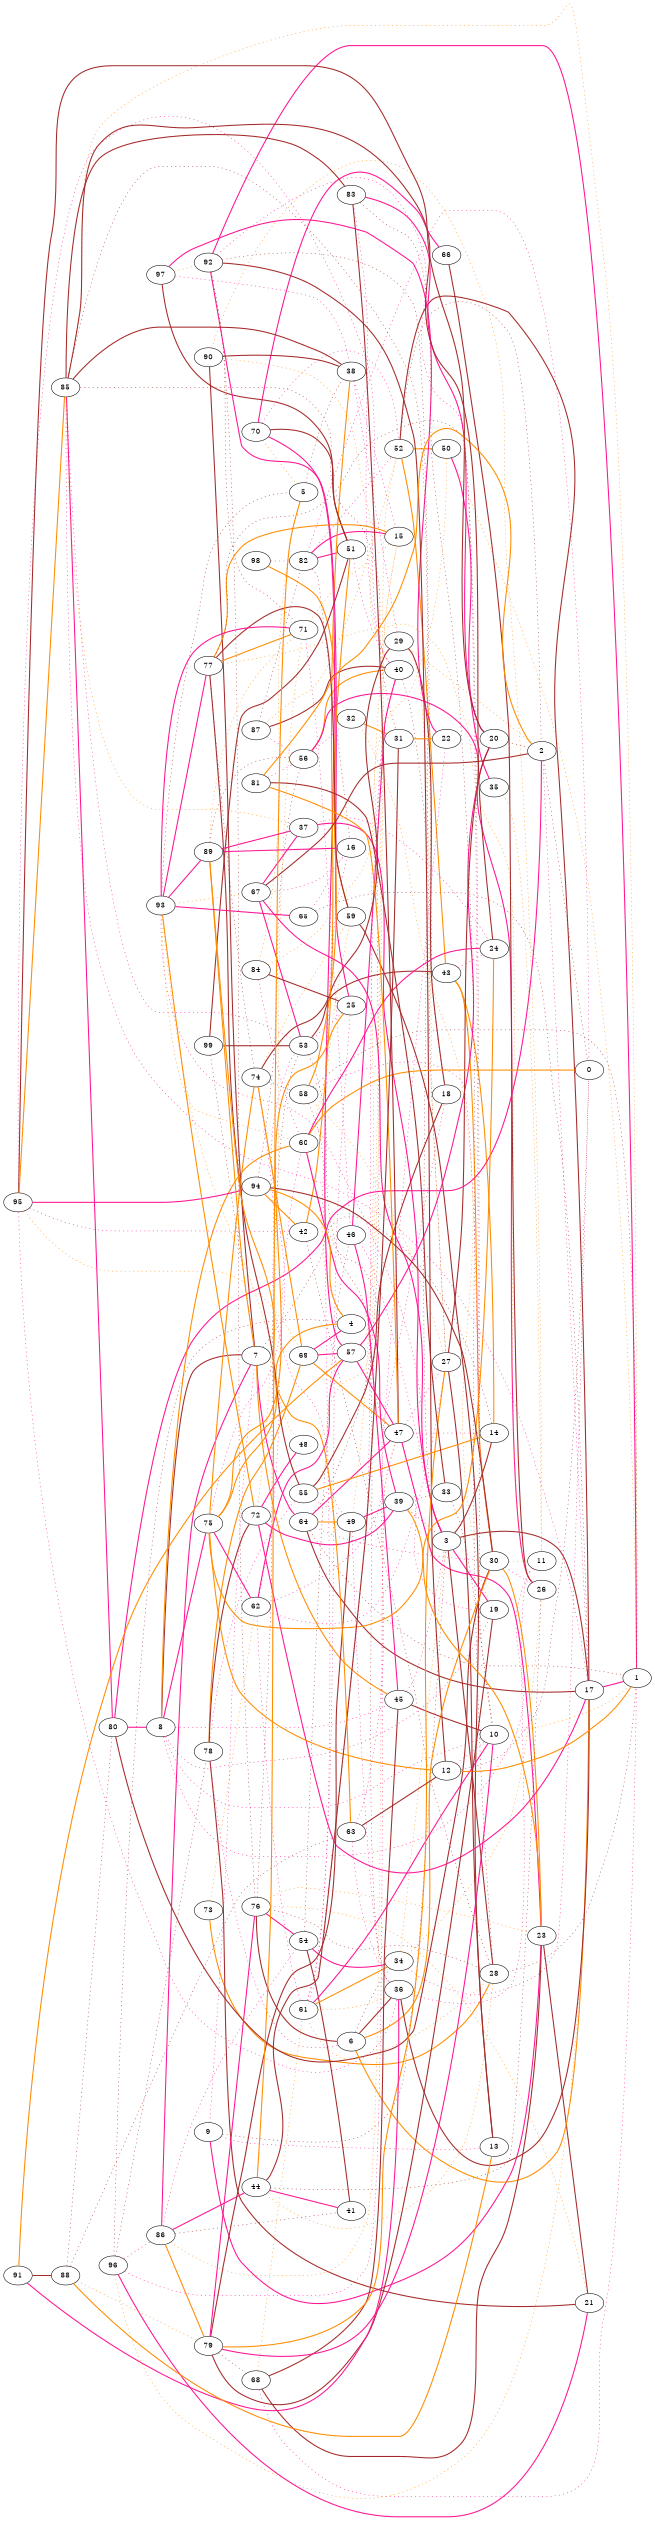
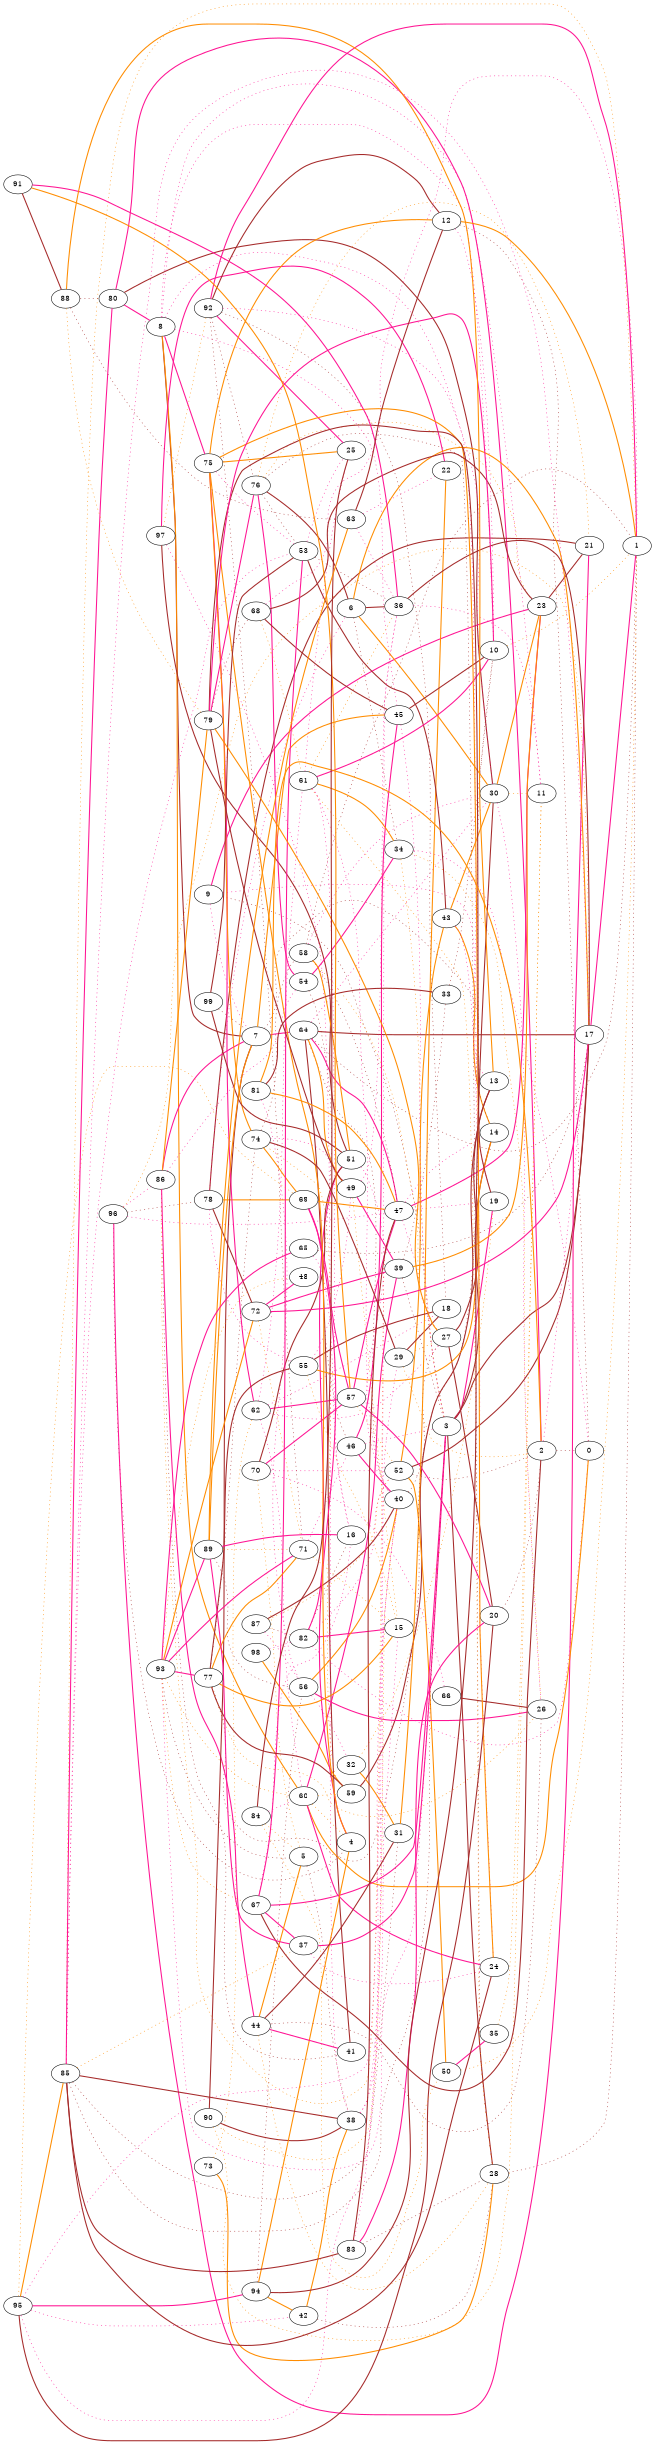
edge "66" -- "70": style bold -> dotted
edge "54" -- "41": now "64" -- "41"
